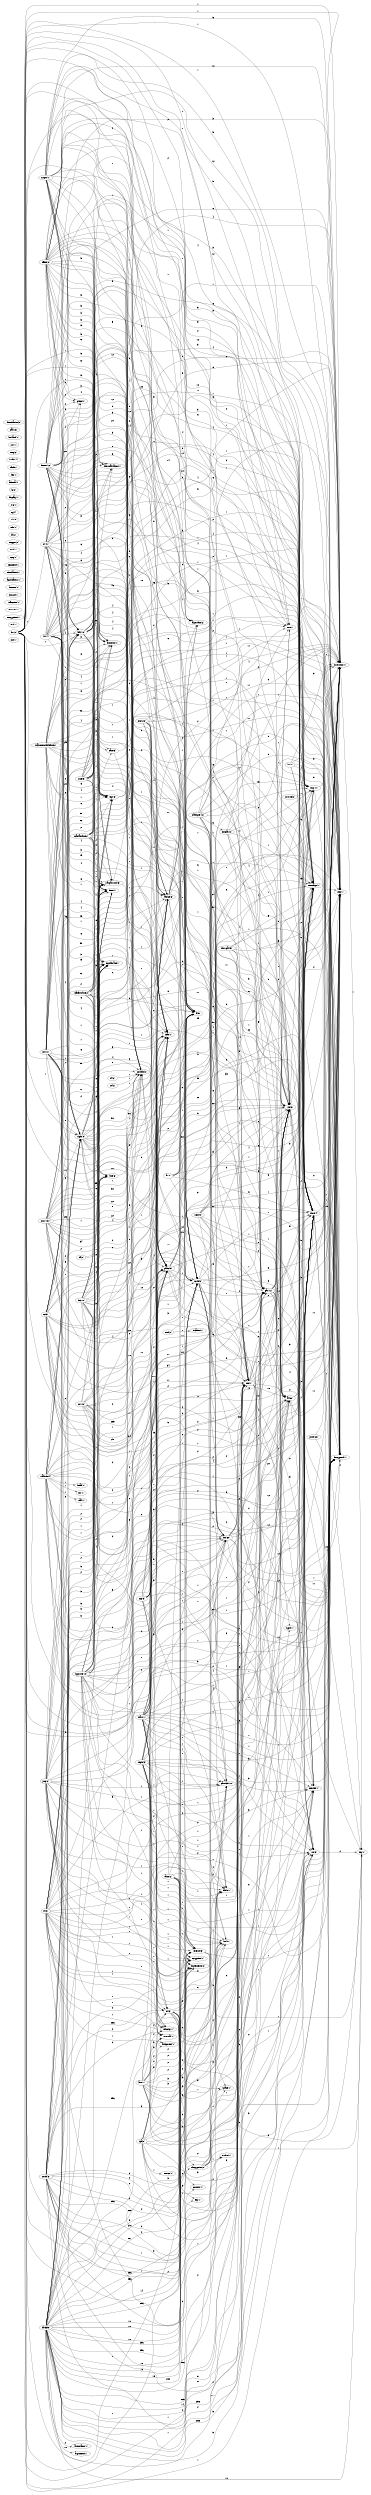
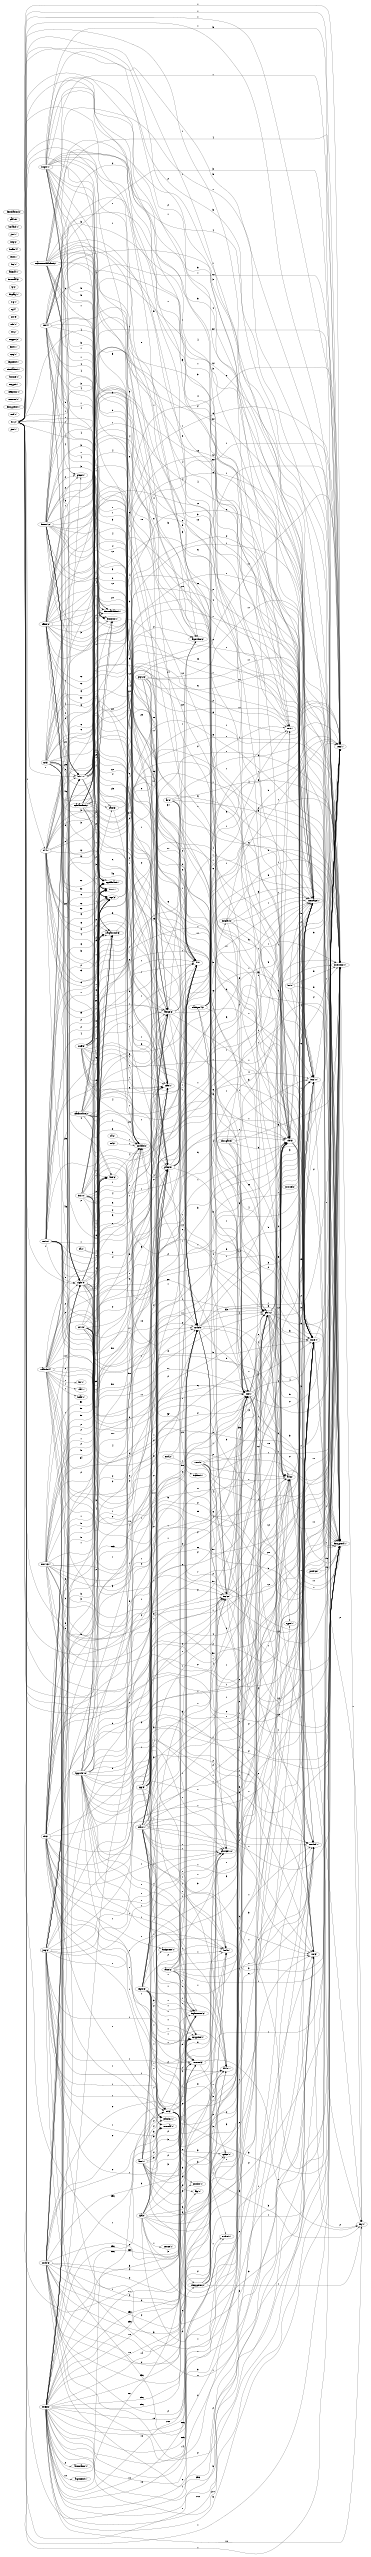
node "invertall(3)": added
node "application(1)": removed
edge "hpp(3)" -> "look(1)": added, label "1"
